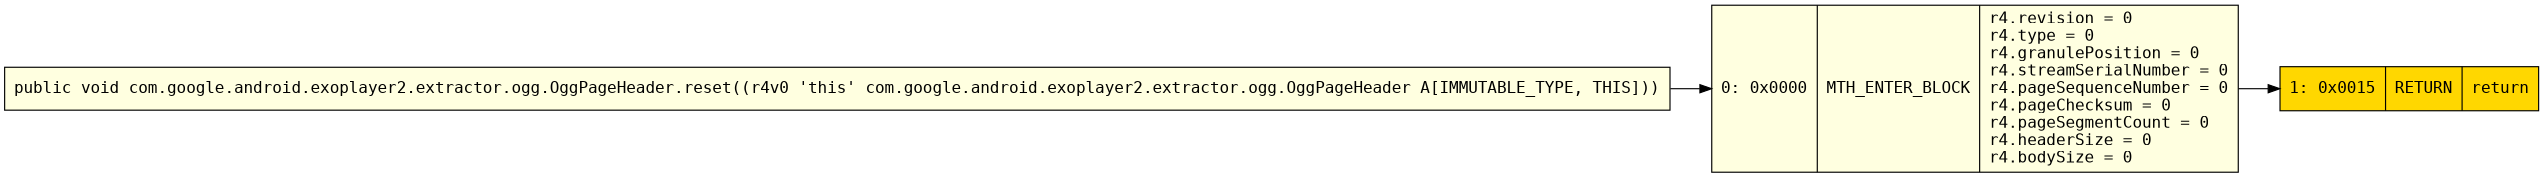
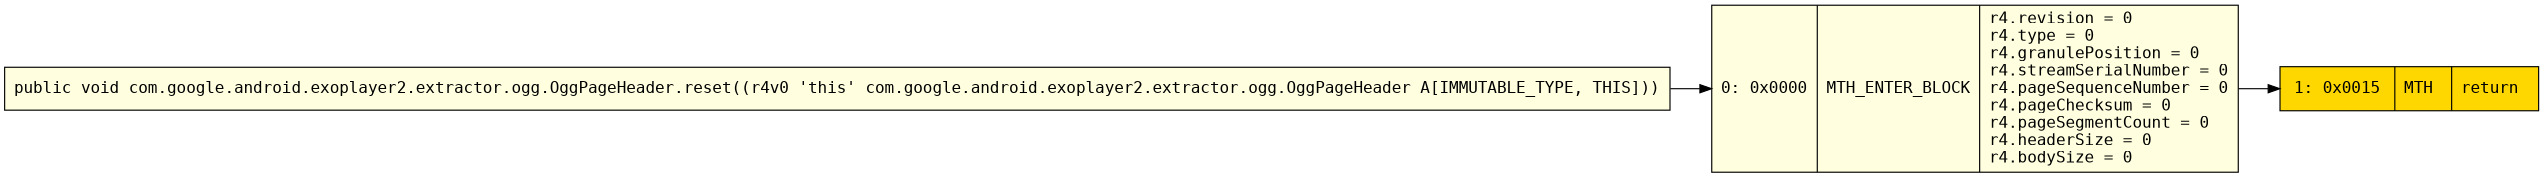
node "1: 0x0015": text "RETURN" -> "MTH"
